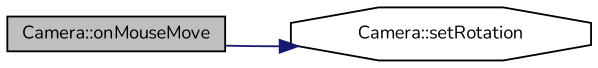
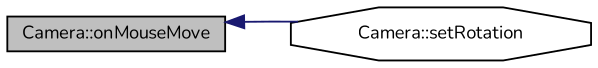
edge "Camera::onMouseMove" -> "Camera::setRotation": reversed
